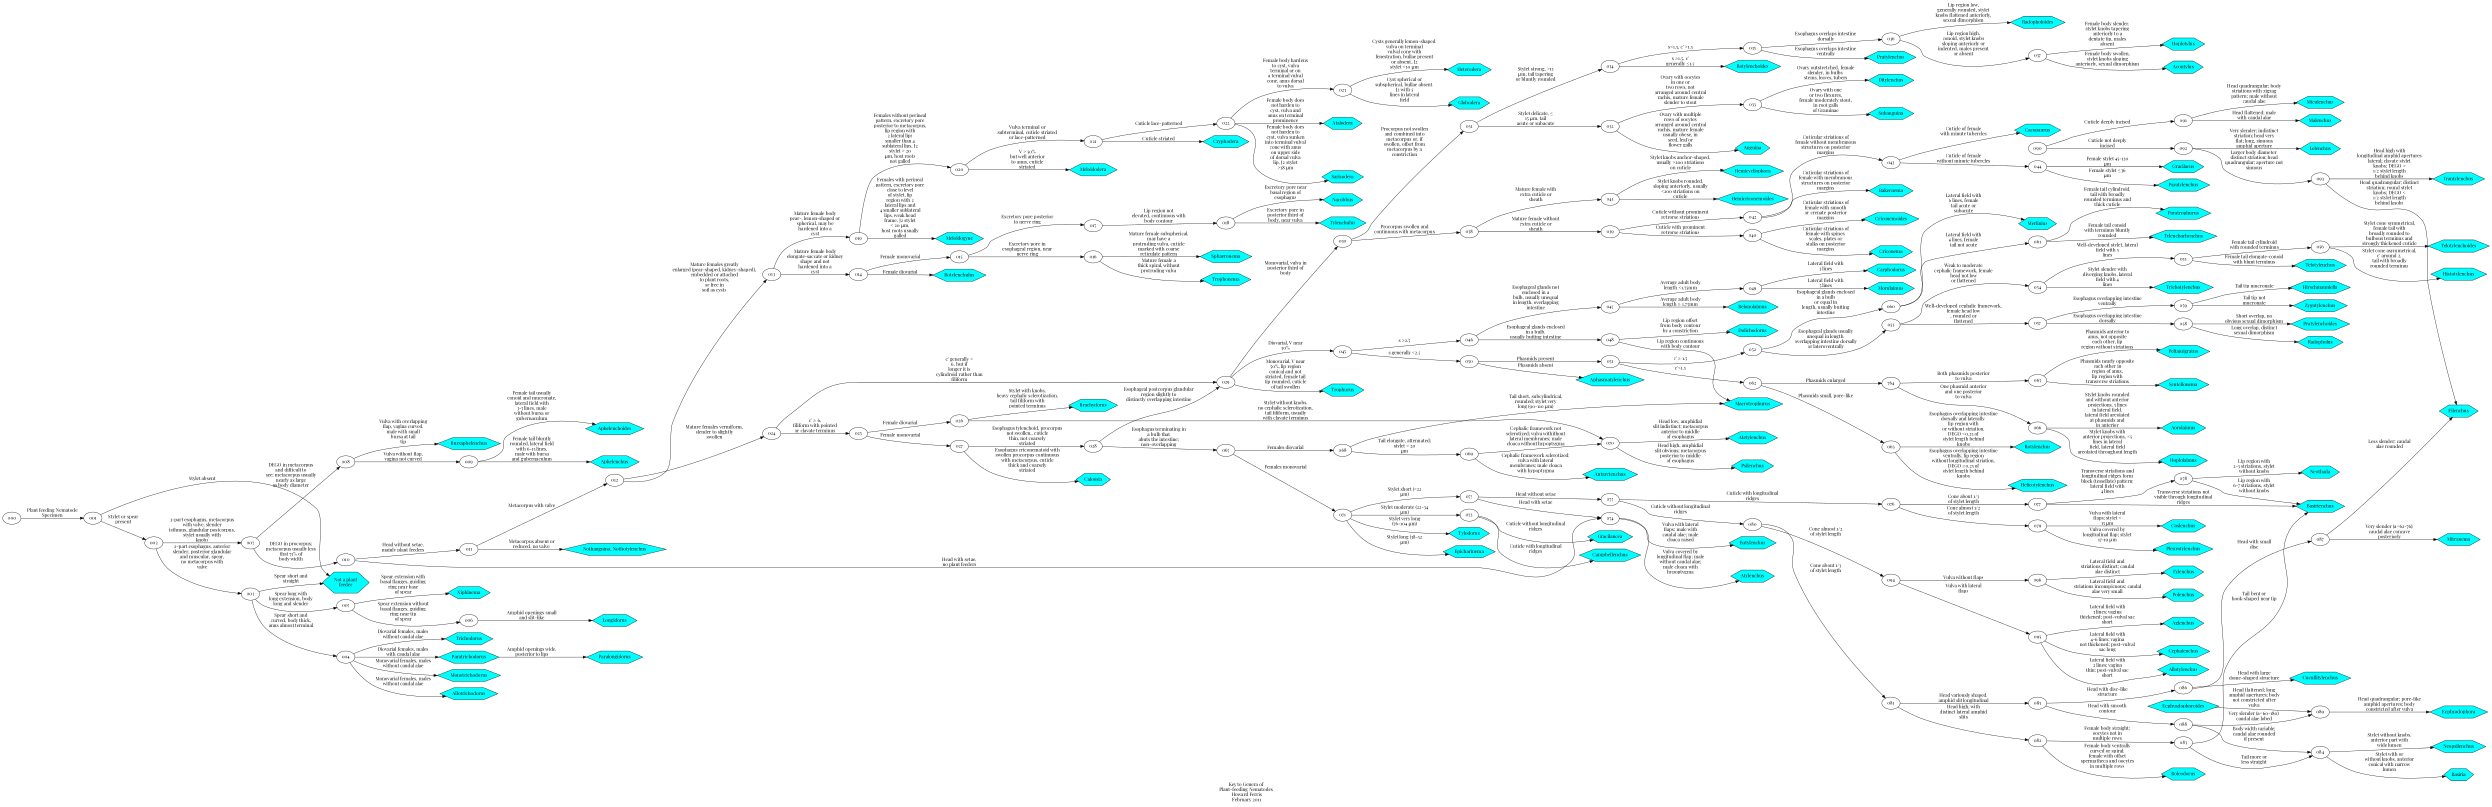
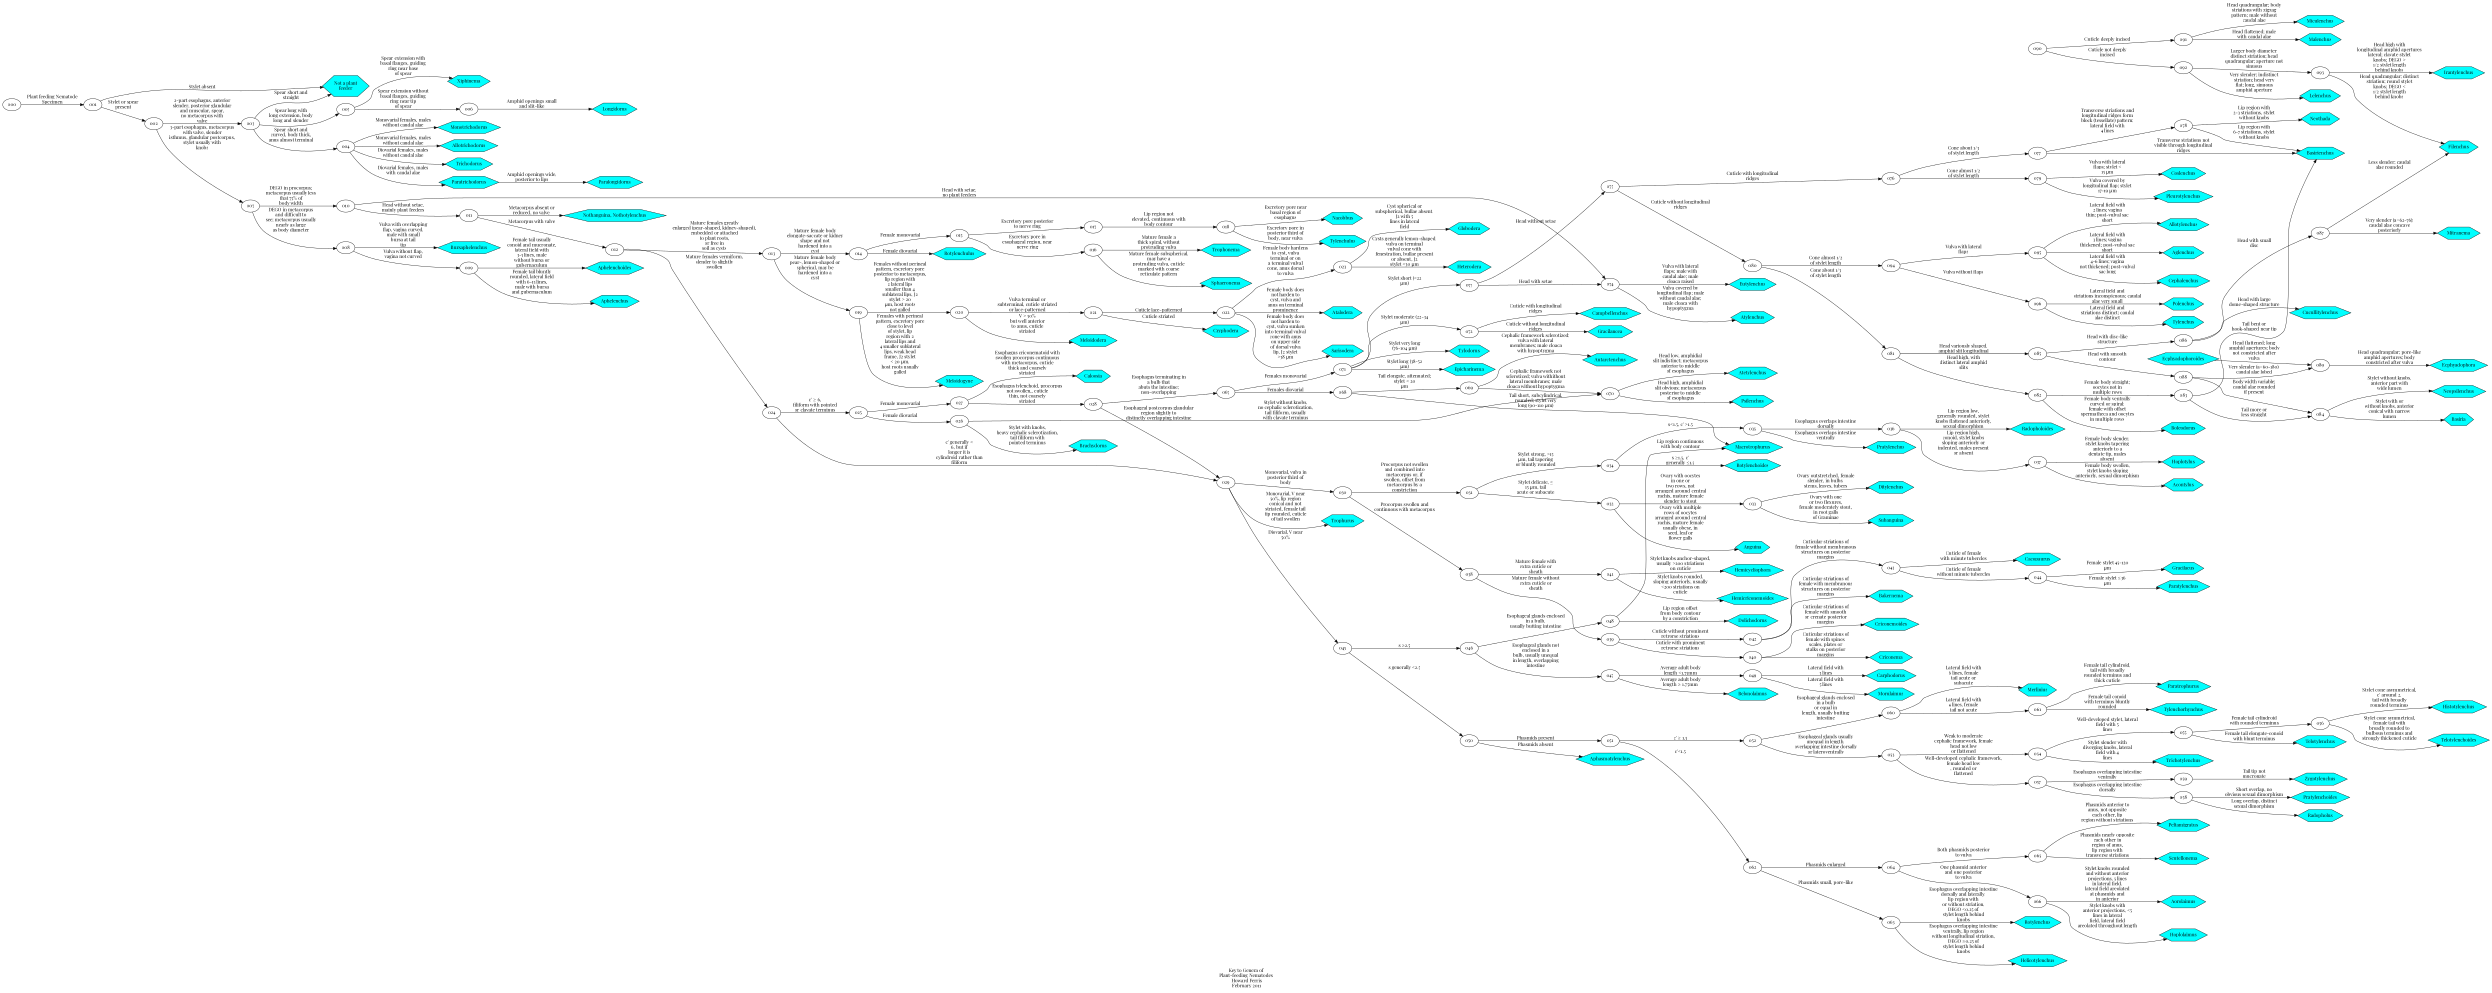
node "Hirschmanniella": removed
node "764": label "764" -> "064"
